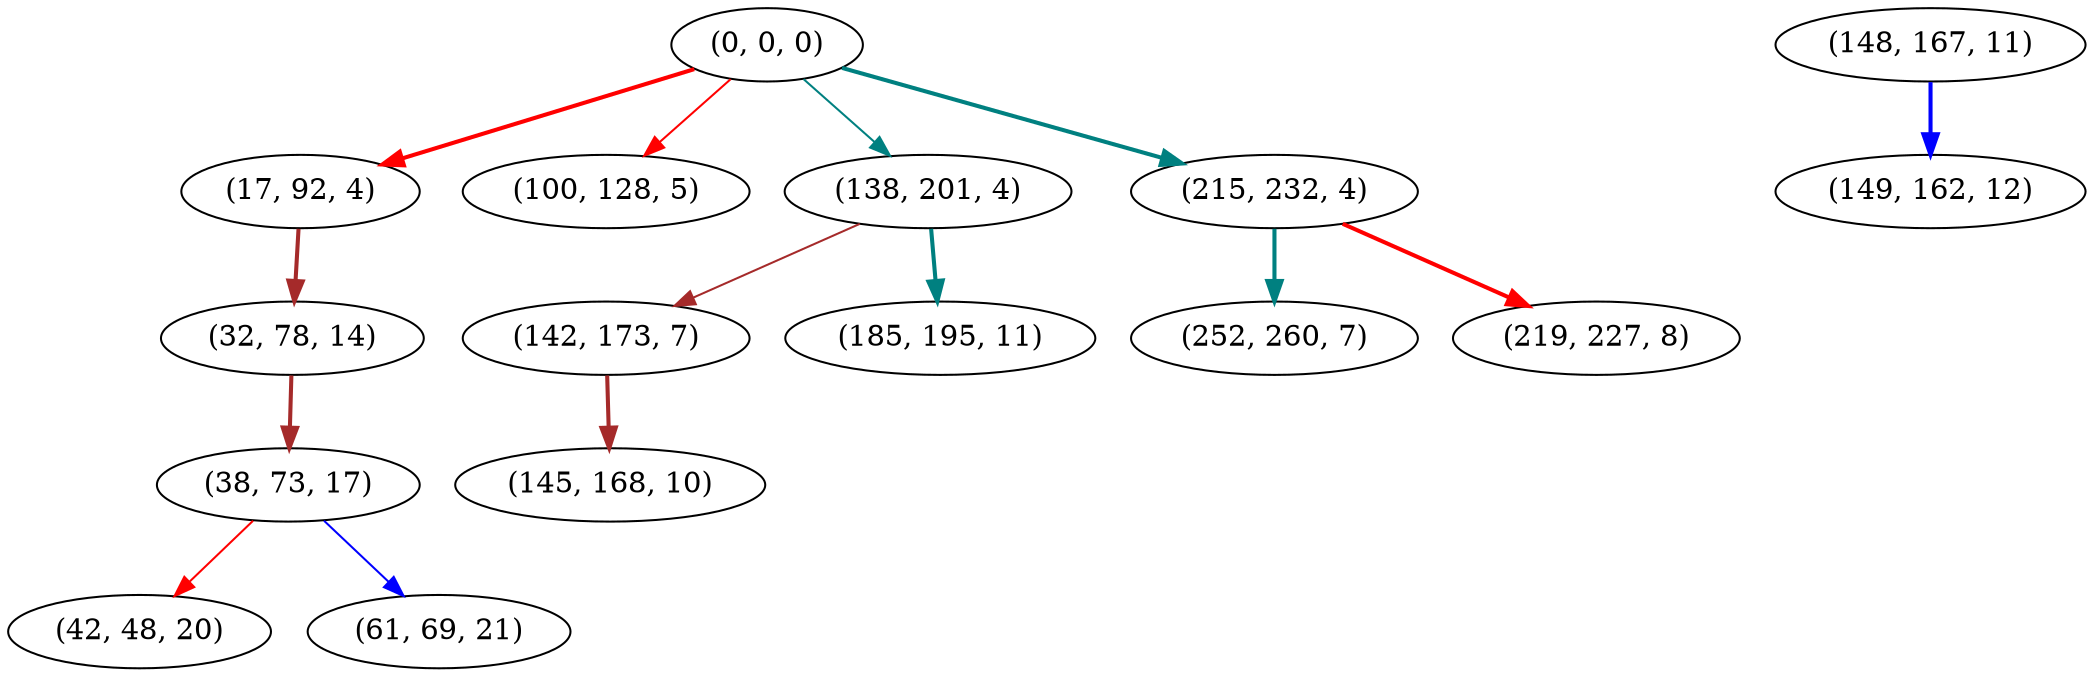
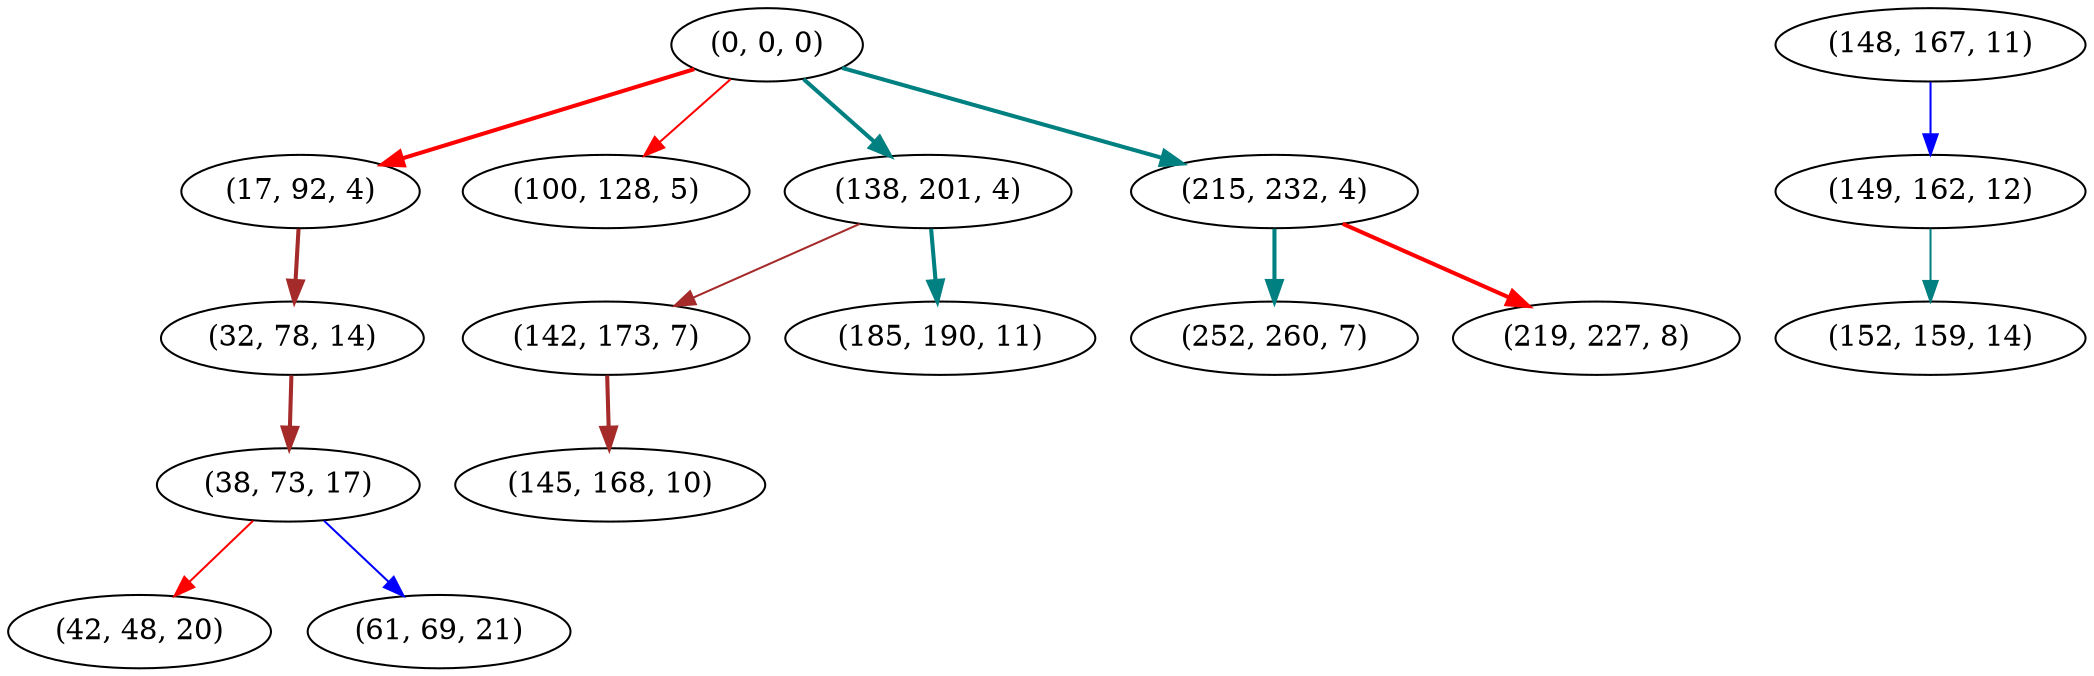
edge "(148, 167, 11)" -> "(149, 162, 12)": style bold -> solid
edge "(0, 0, 0)" -> "(138, 201, 4)": style solid -> bold
node "(185, 195, 11)": label "(185, 195, 11)" -> "(185, 190, 11)"
node "(152, 159, 14)": added
